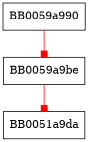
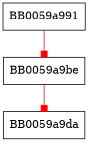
node "BB0059a990": label "BB0059a990" -> "BB0059a991"
node "BB0051a9da": label "BB0051a9da" -> "BB0059a9da"
